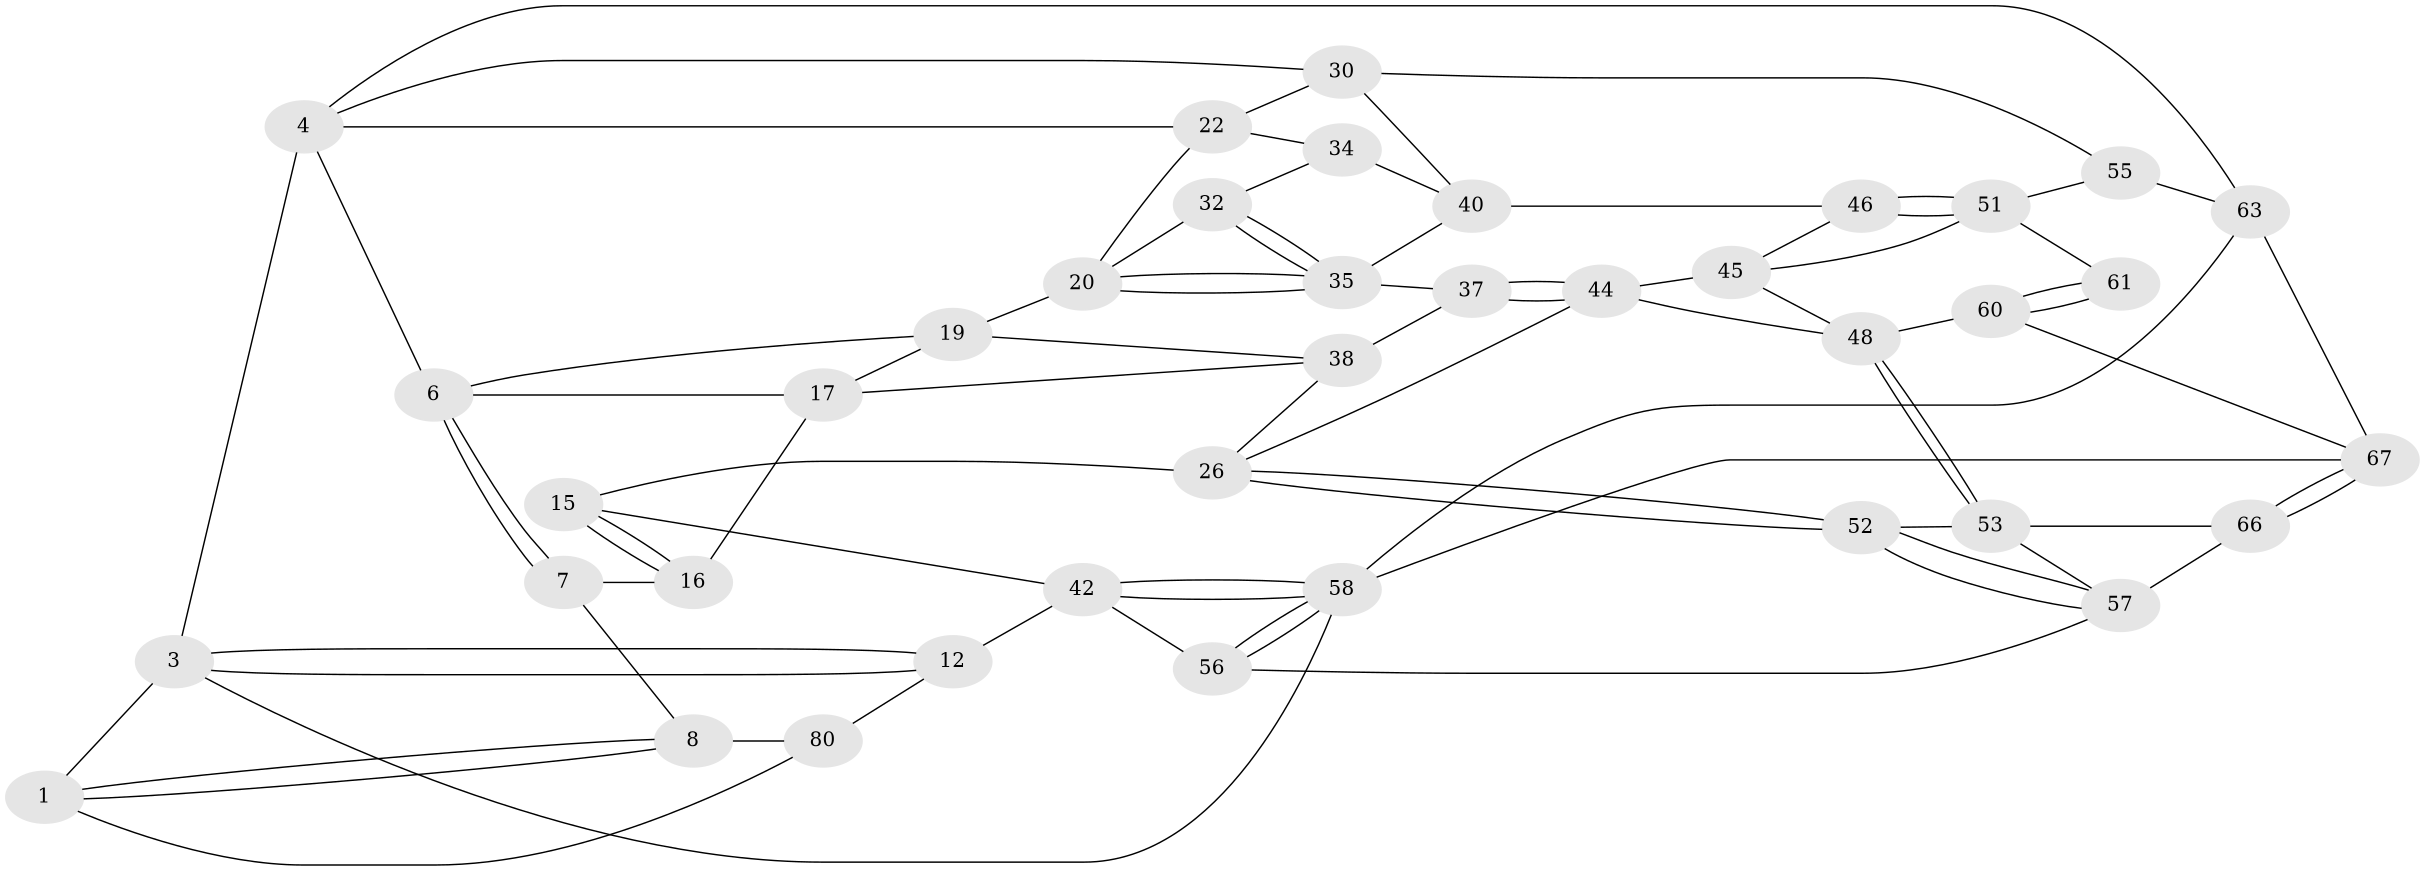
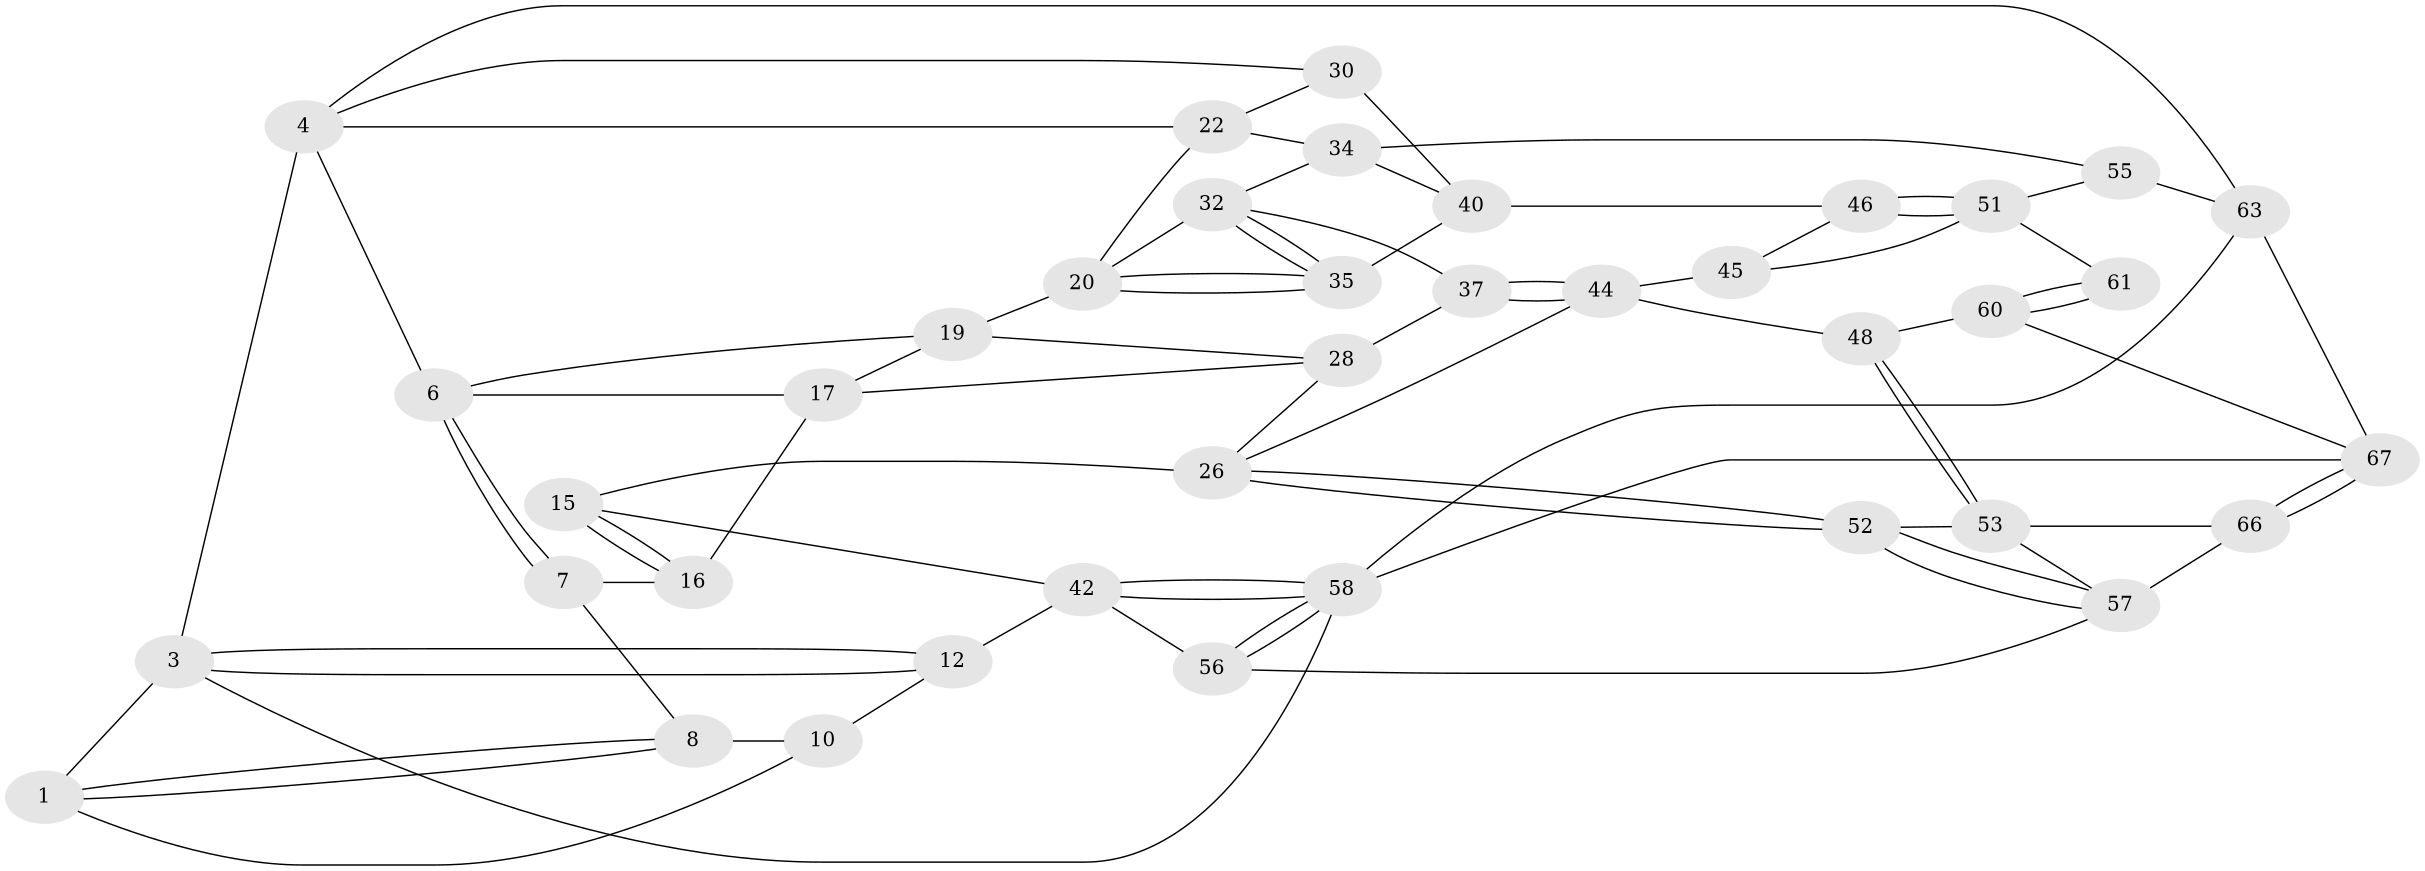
edge "30" -- "55": now "34" -- "55"
edge "35" -- "37": now "32" -- "37"
edge "45" -- "48": removed
node "38": label "38" -> "28"
node "80": label "80" -> "10"
